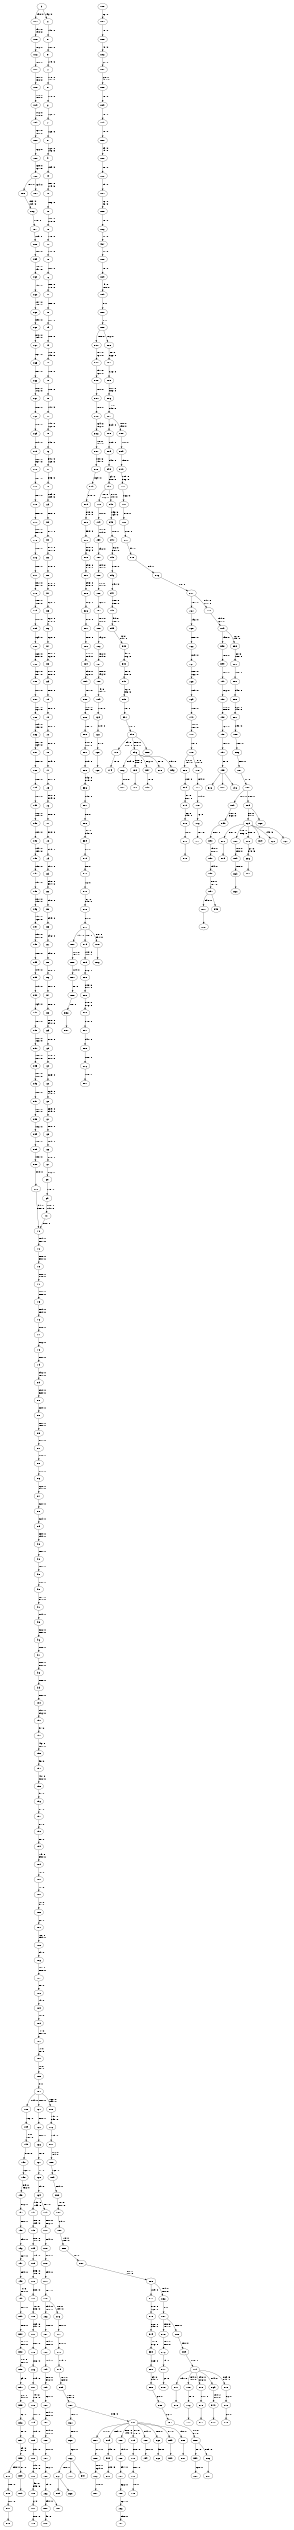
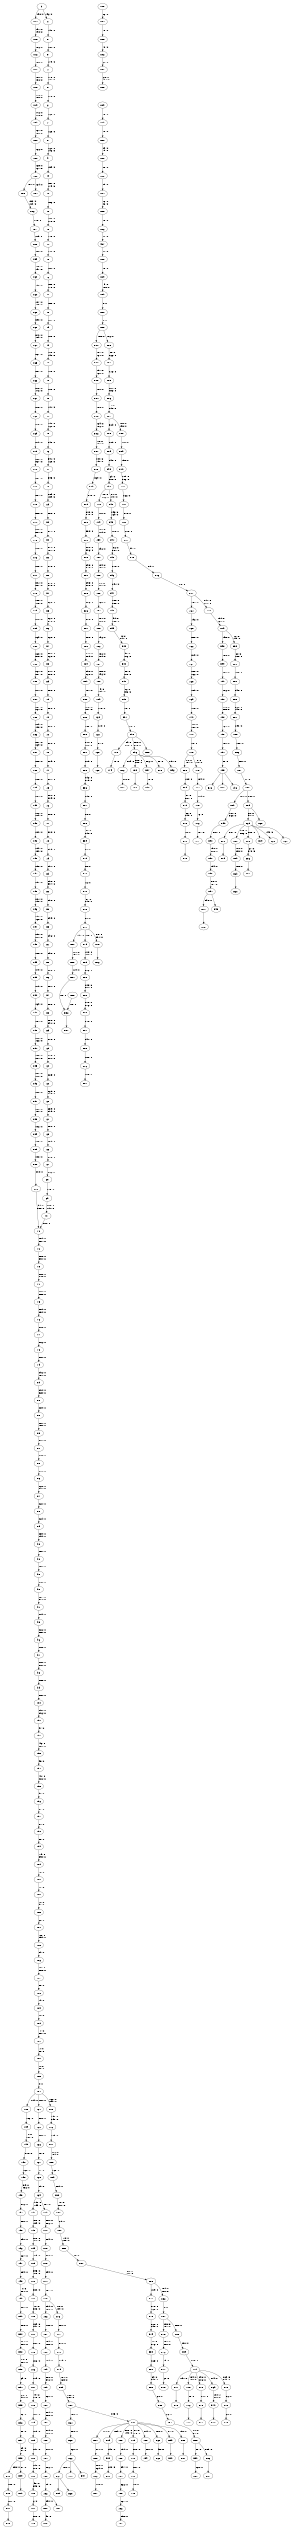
edge "218" -> "219": removed, label "45,1"
edge "534" -> "535": now "534" -> "536"
